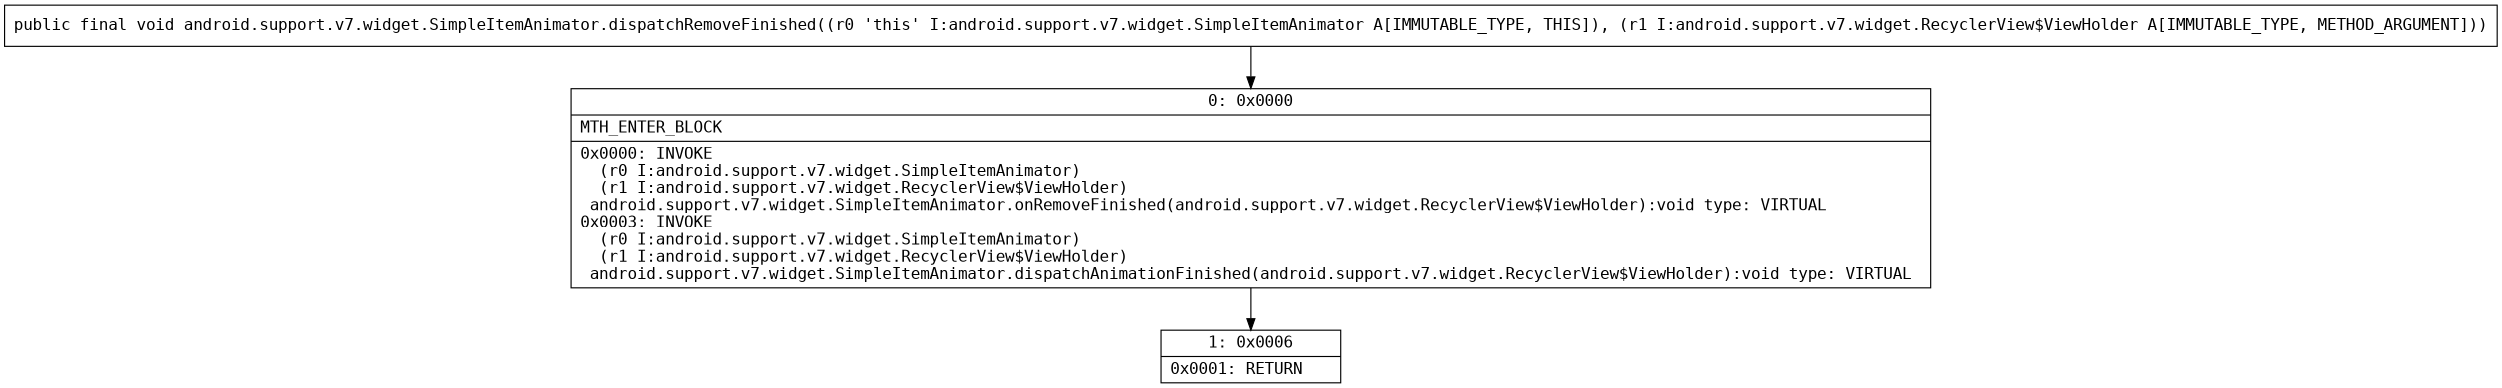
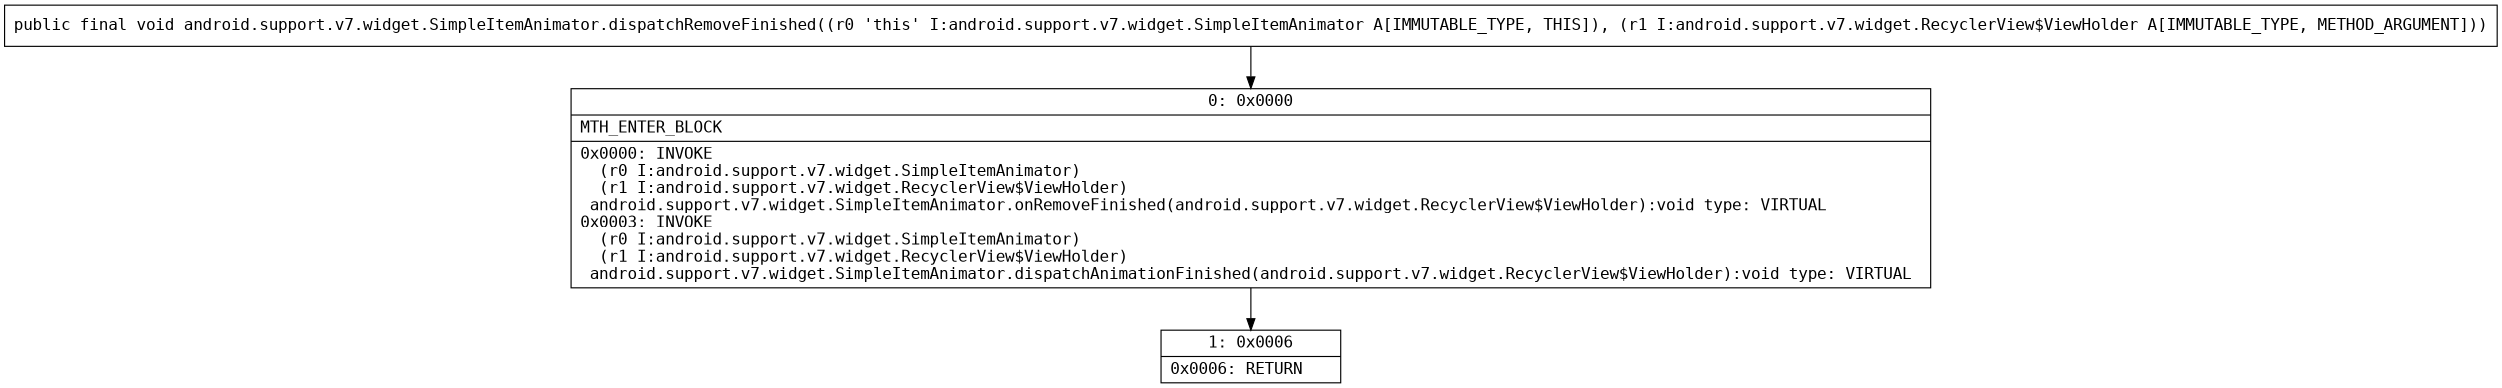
node "1: 0x0006": text "0x0001: RETURN" -> "0x0006: RETURN"
